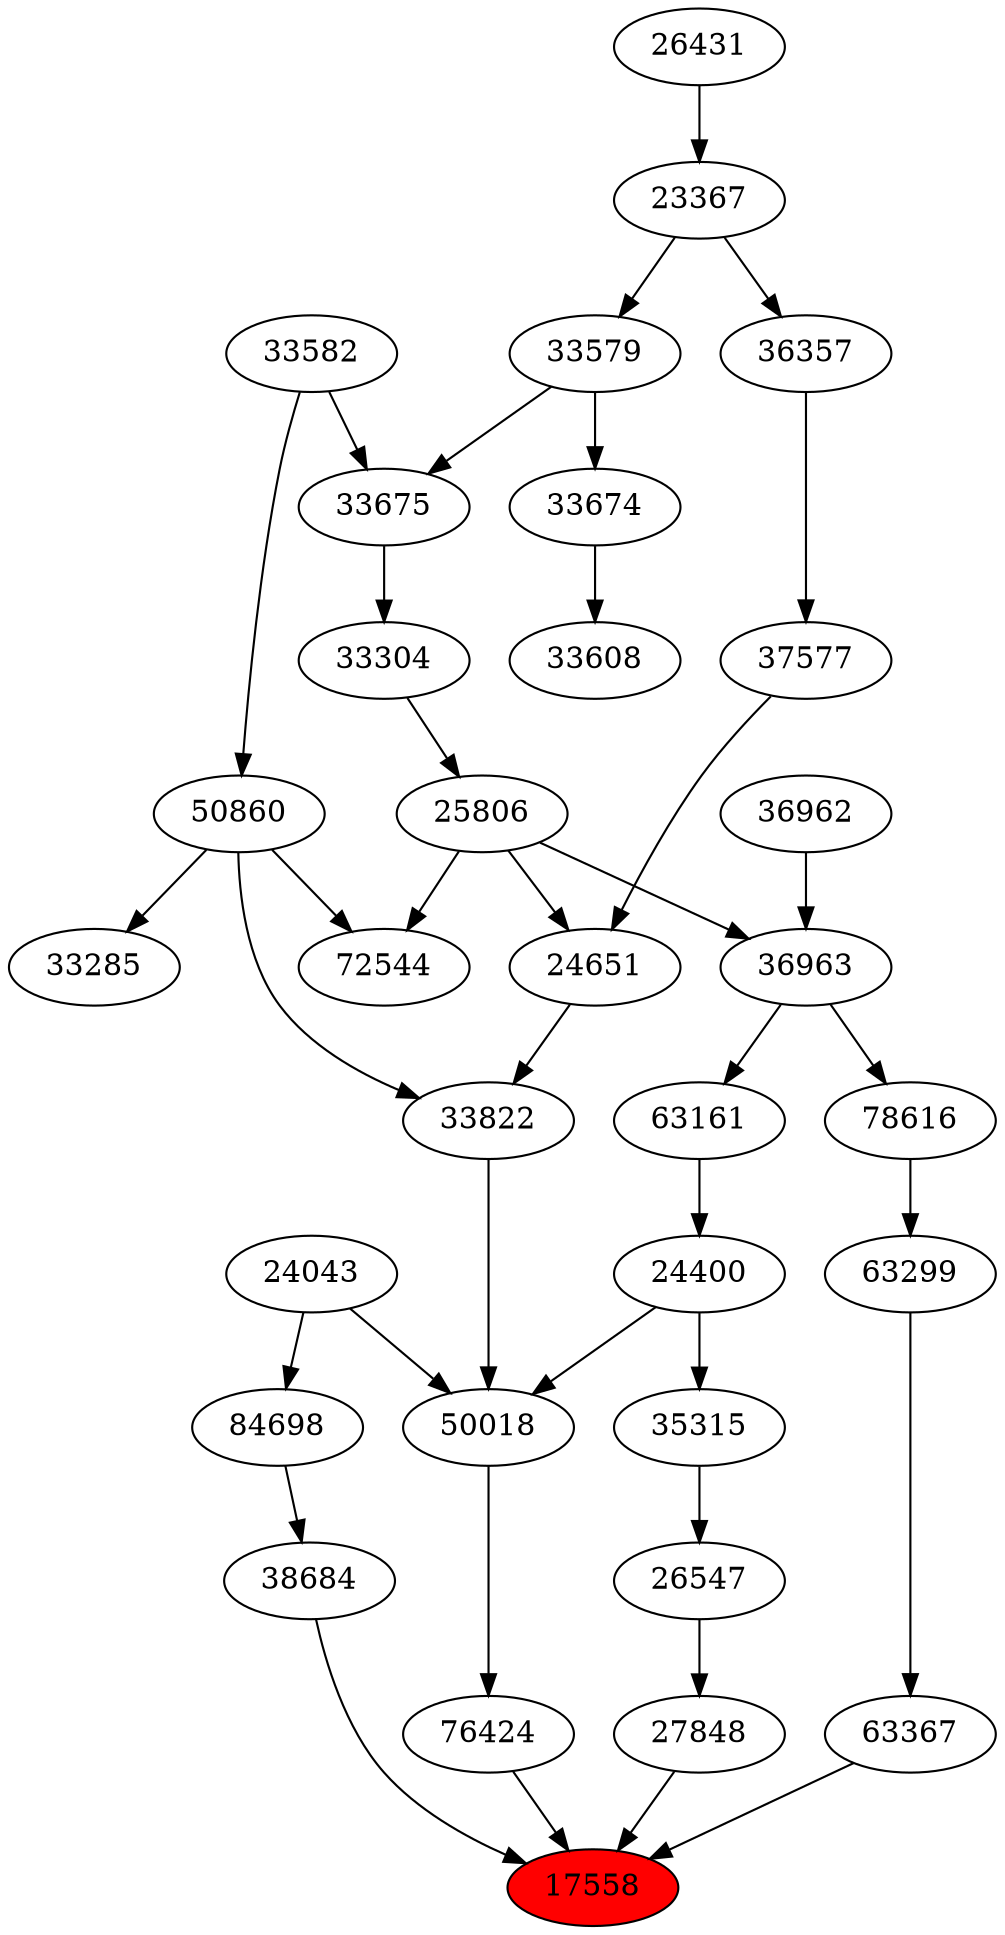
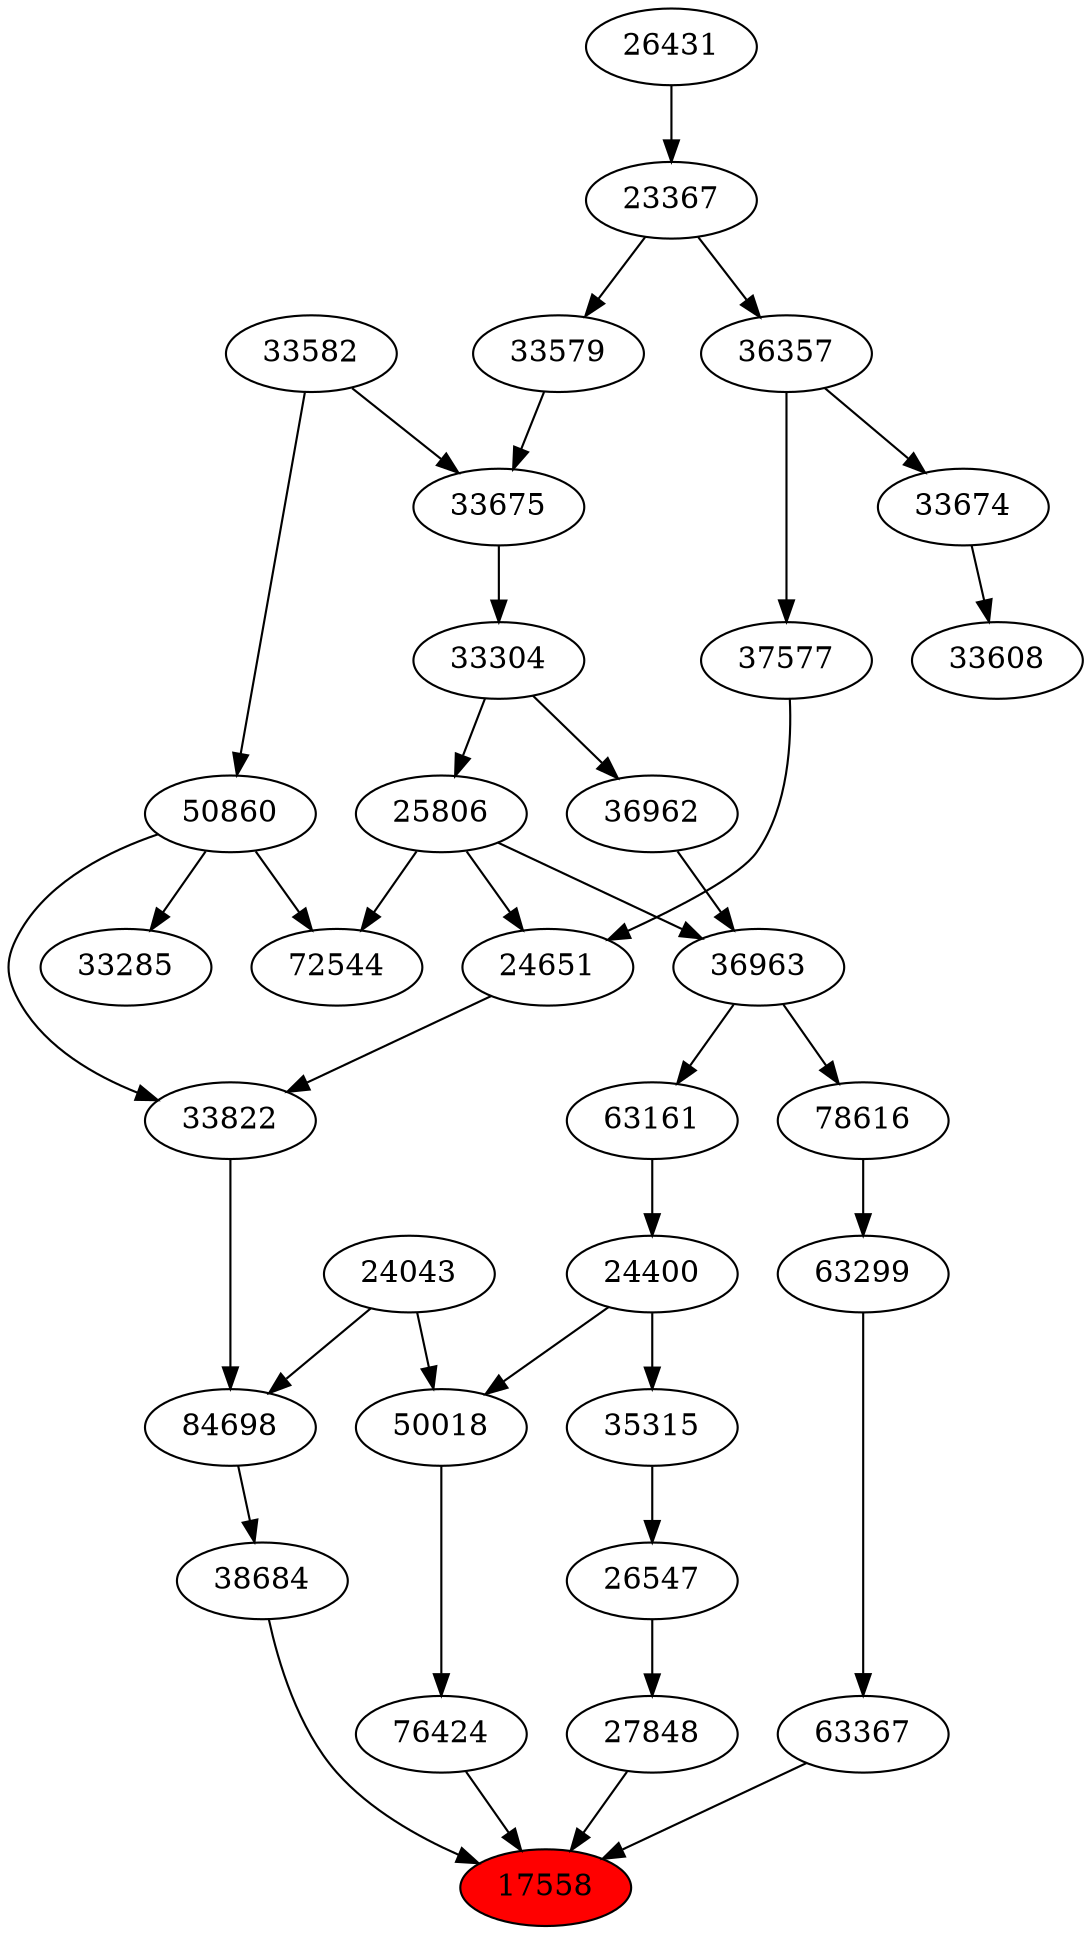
edge "33579" -> "33674": now "36357" -> "33674"
edge "33304" -> "36962": added
edge "33822" -> "50018": now "33822" -> "84698"
